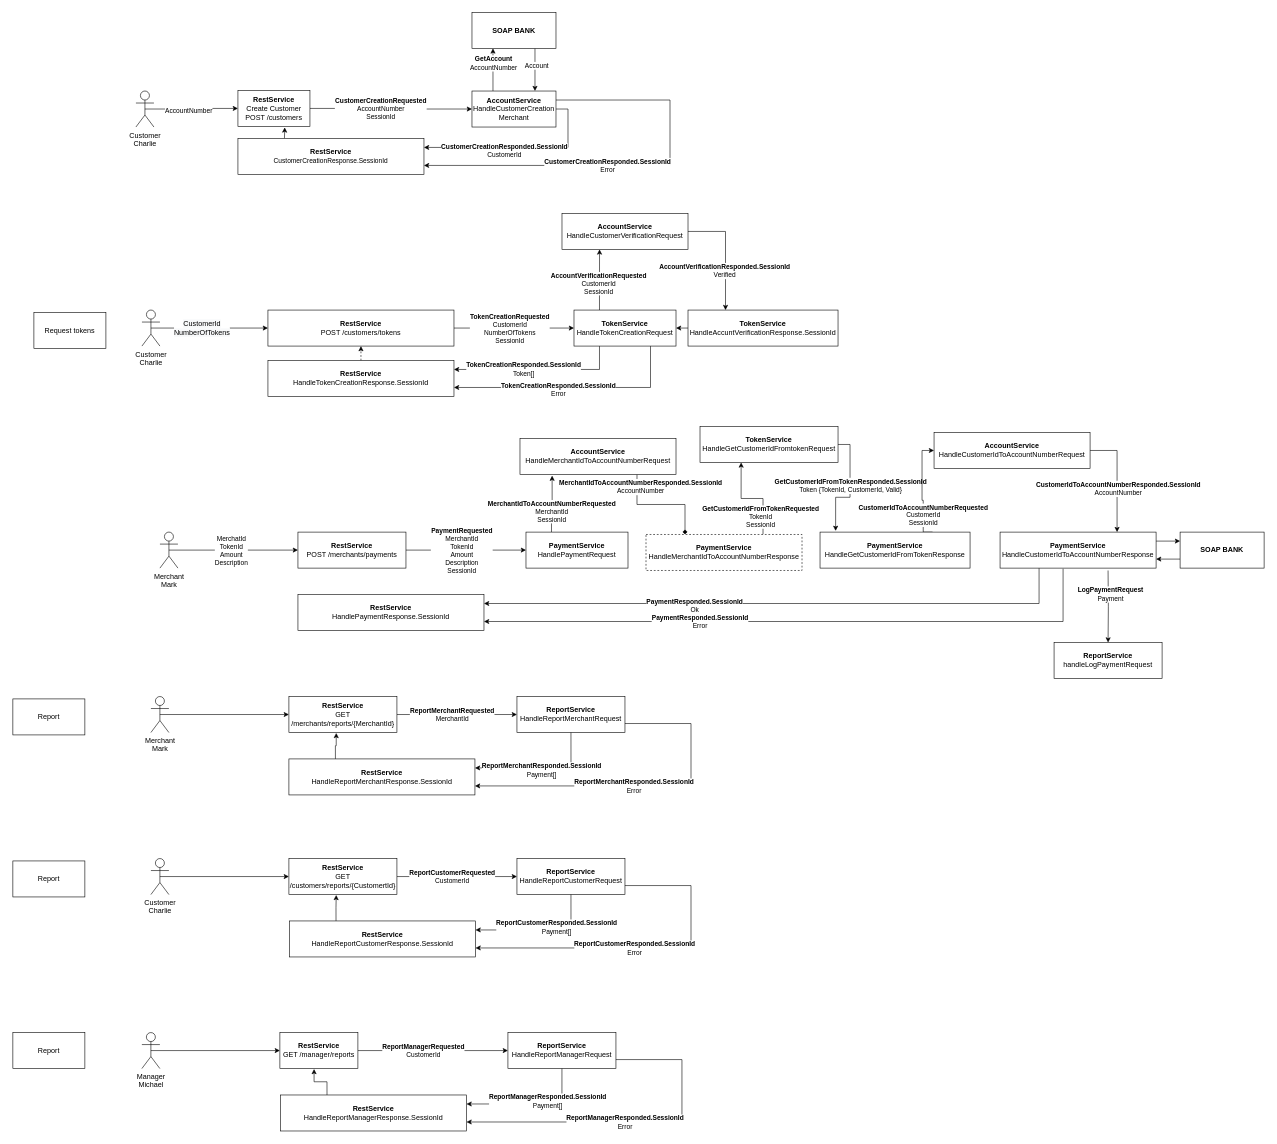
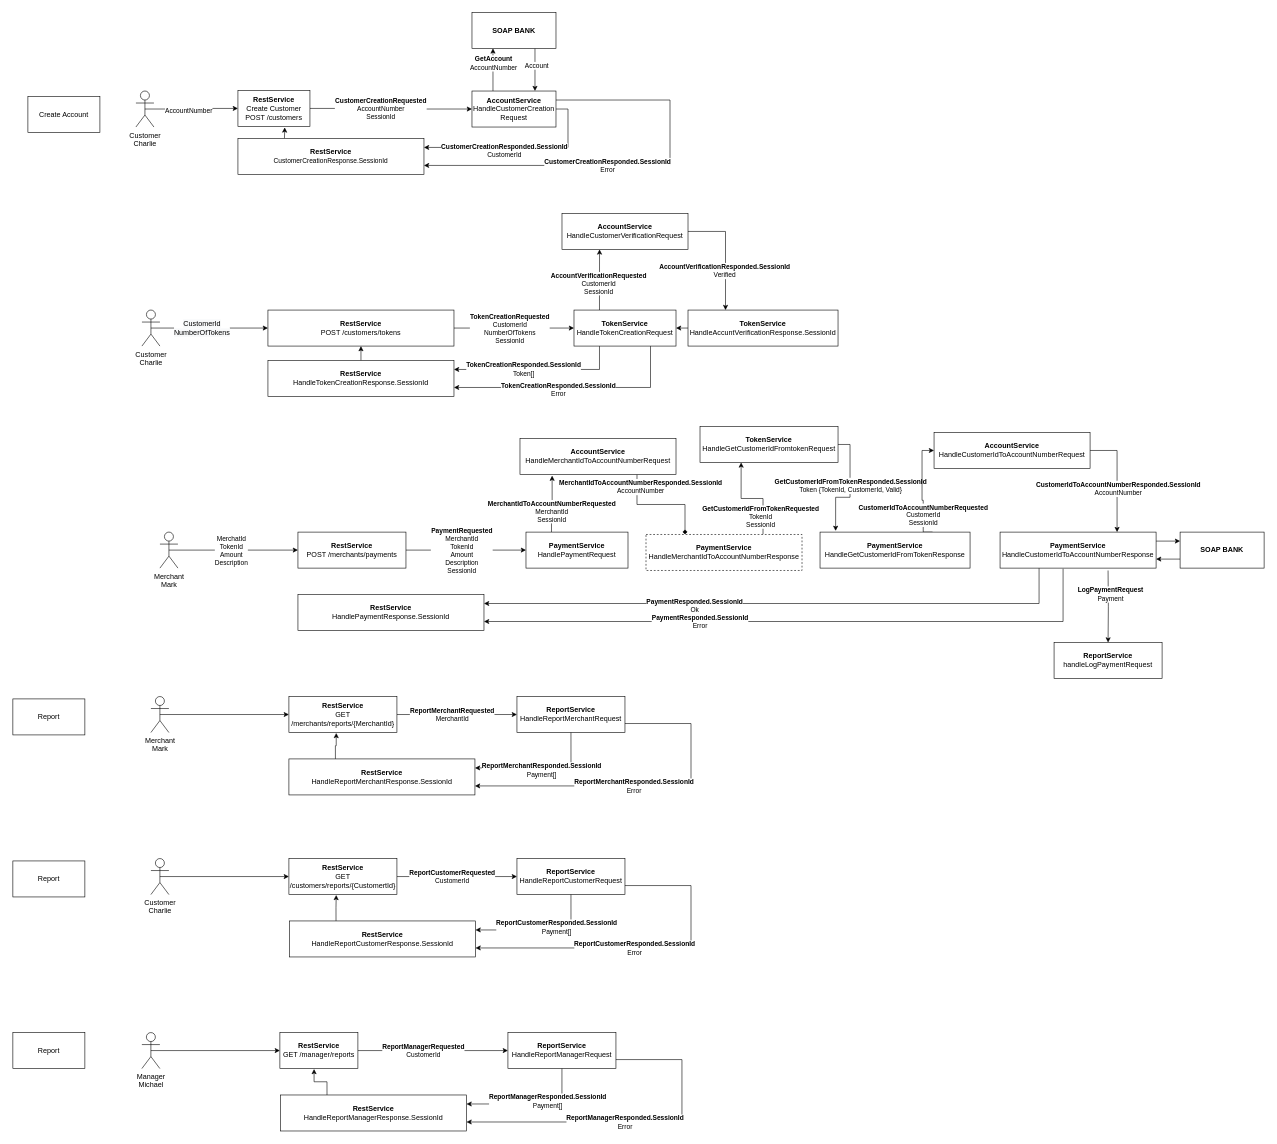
node "AccountService HandleCustomerCreation Merchant": label "AccountService HandleCustomerCreation Merchant" -> "AccountService HandleCustomerCreation Request"
node "Create Account": added
node "Request tokens": removed
edge "RestService HandleTokenCreationResponse.SessionId" -> "RestService POST /customers/tokens": style dashed -> solid
